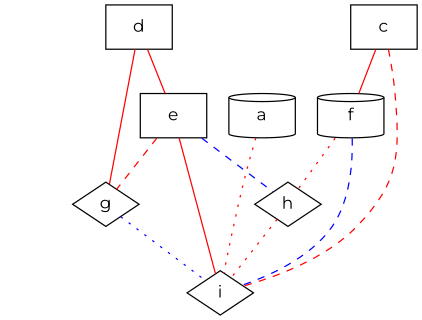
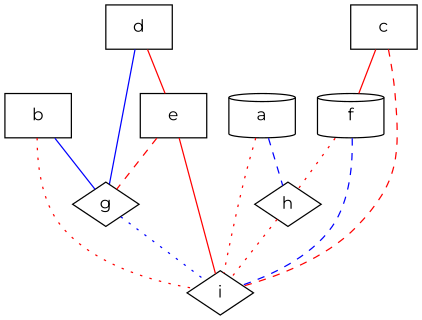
node "b": added
edge "d" -- "g": color red -> blue
edge "e" -- "h": now "a" -- "h"
